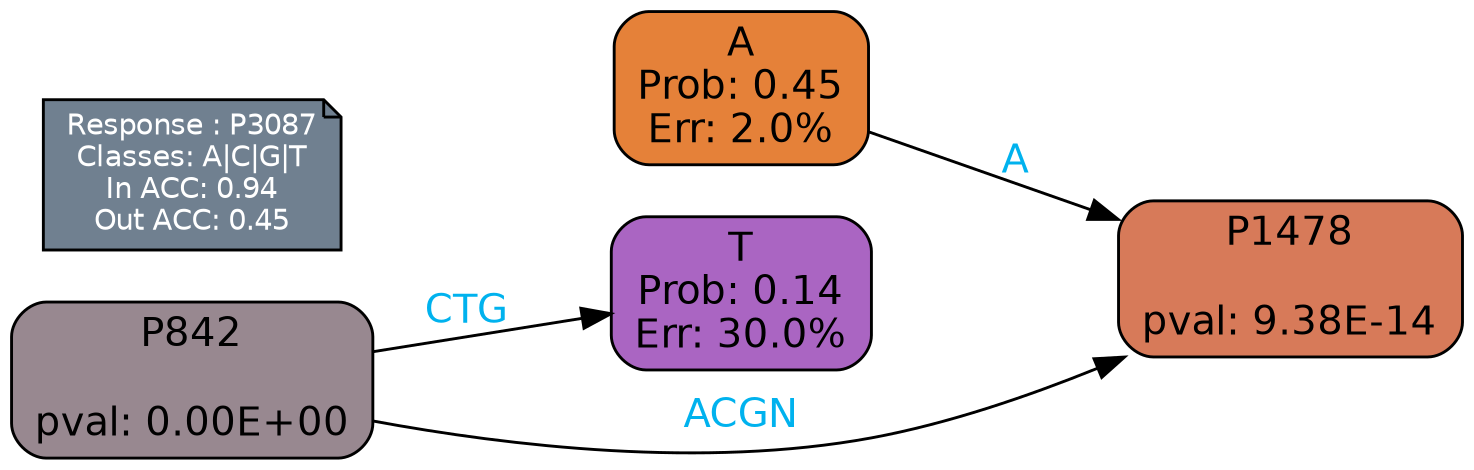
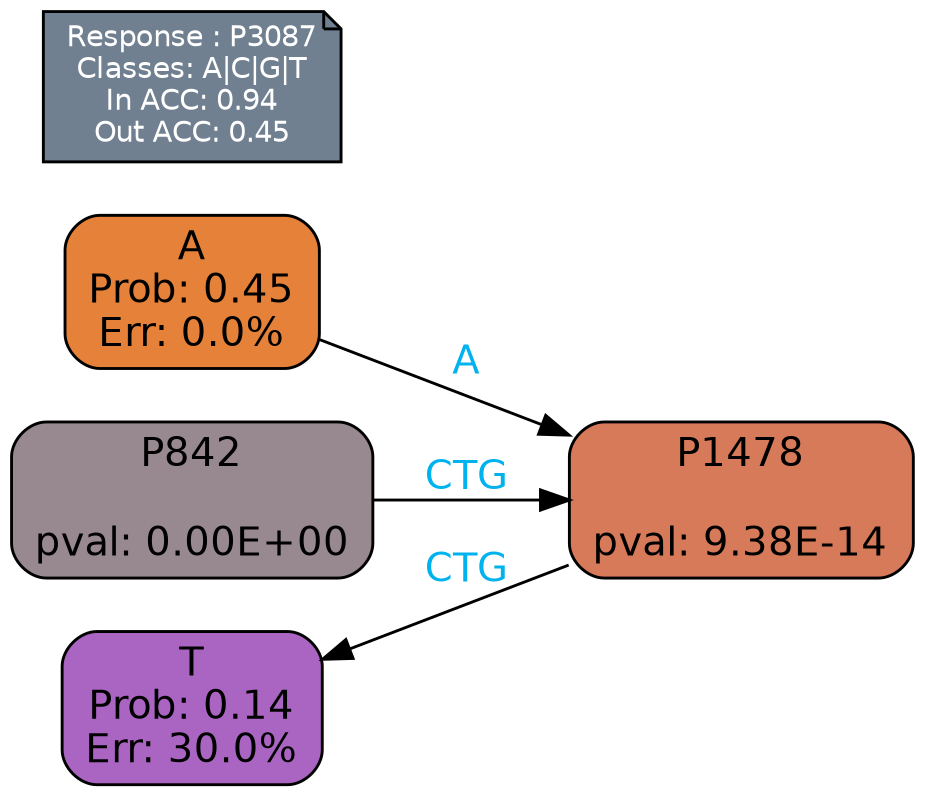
node "A Prob: 0.45 Err: 2.0%": label "A Prob: 0.45 Err: 2.0%" -> "A Prob: 0.45 Err: 0.0%"
edge "P842 pval: 0.00E+00" -> "T Prob: 0.14 Err: 30.0%": now "P1478 pval: 9.38E-14" -> "T Prob: 0.14 Err: 30.0%"
edge "P842 pval: 0.00E+00" -> "P1478 pval: 9.38E-14": label "ACGN" -> "CTG"
